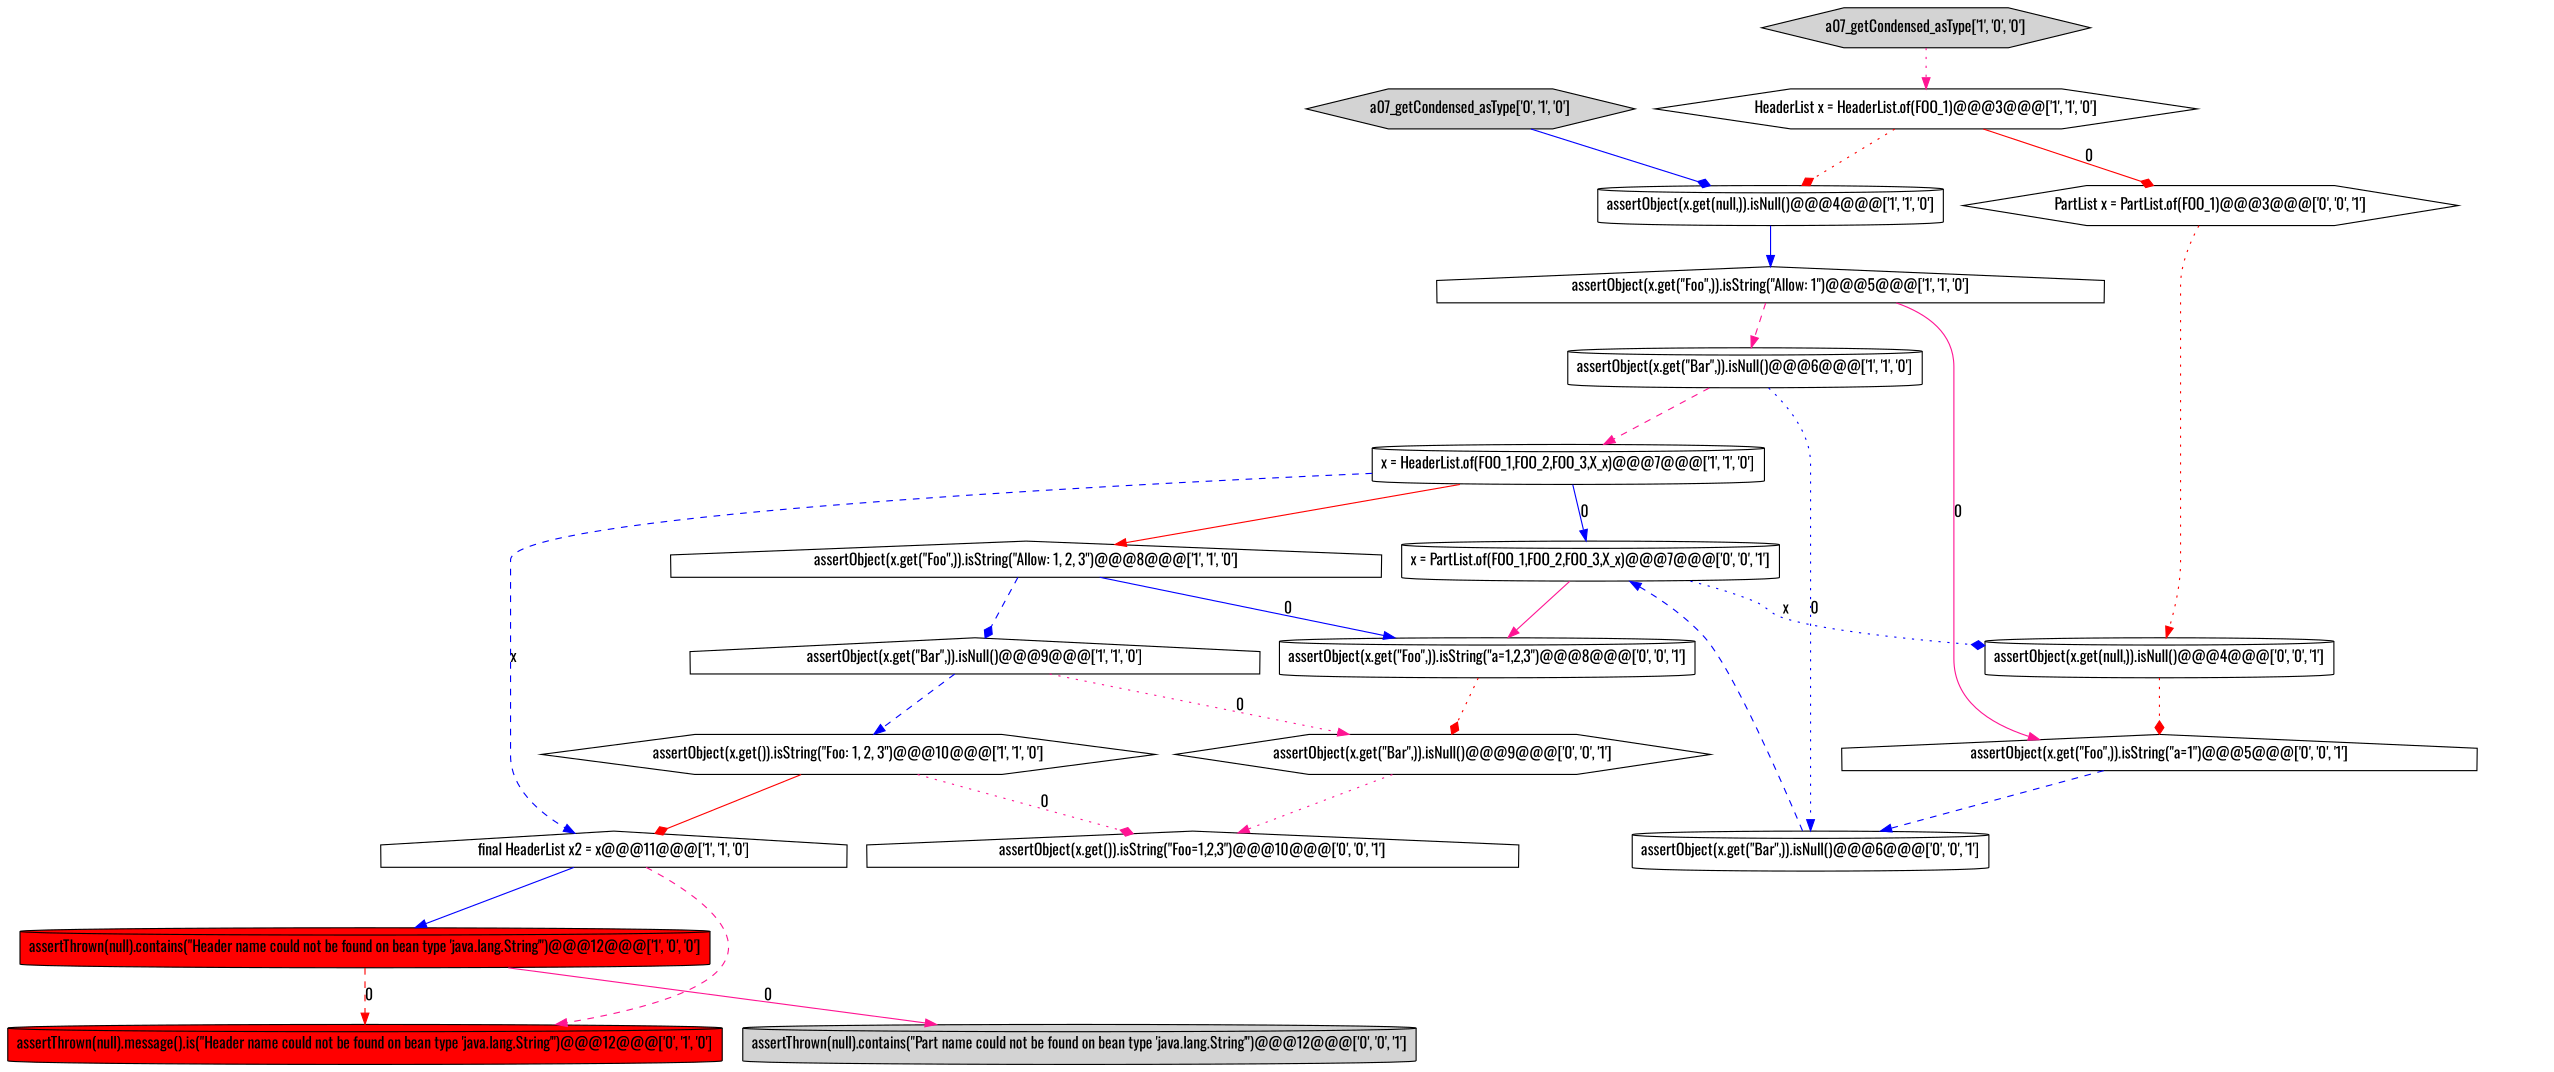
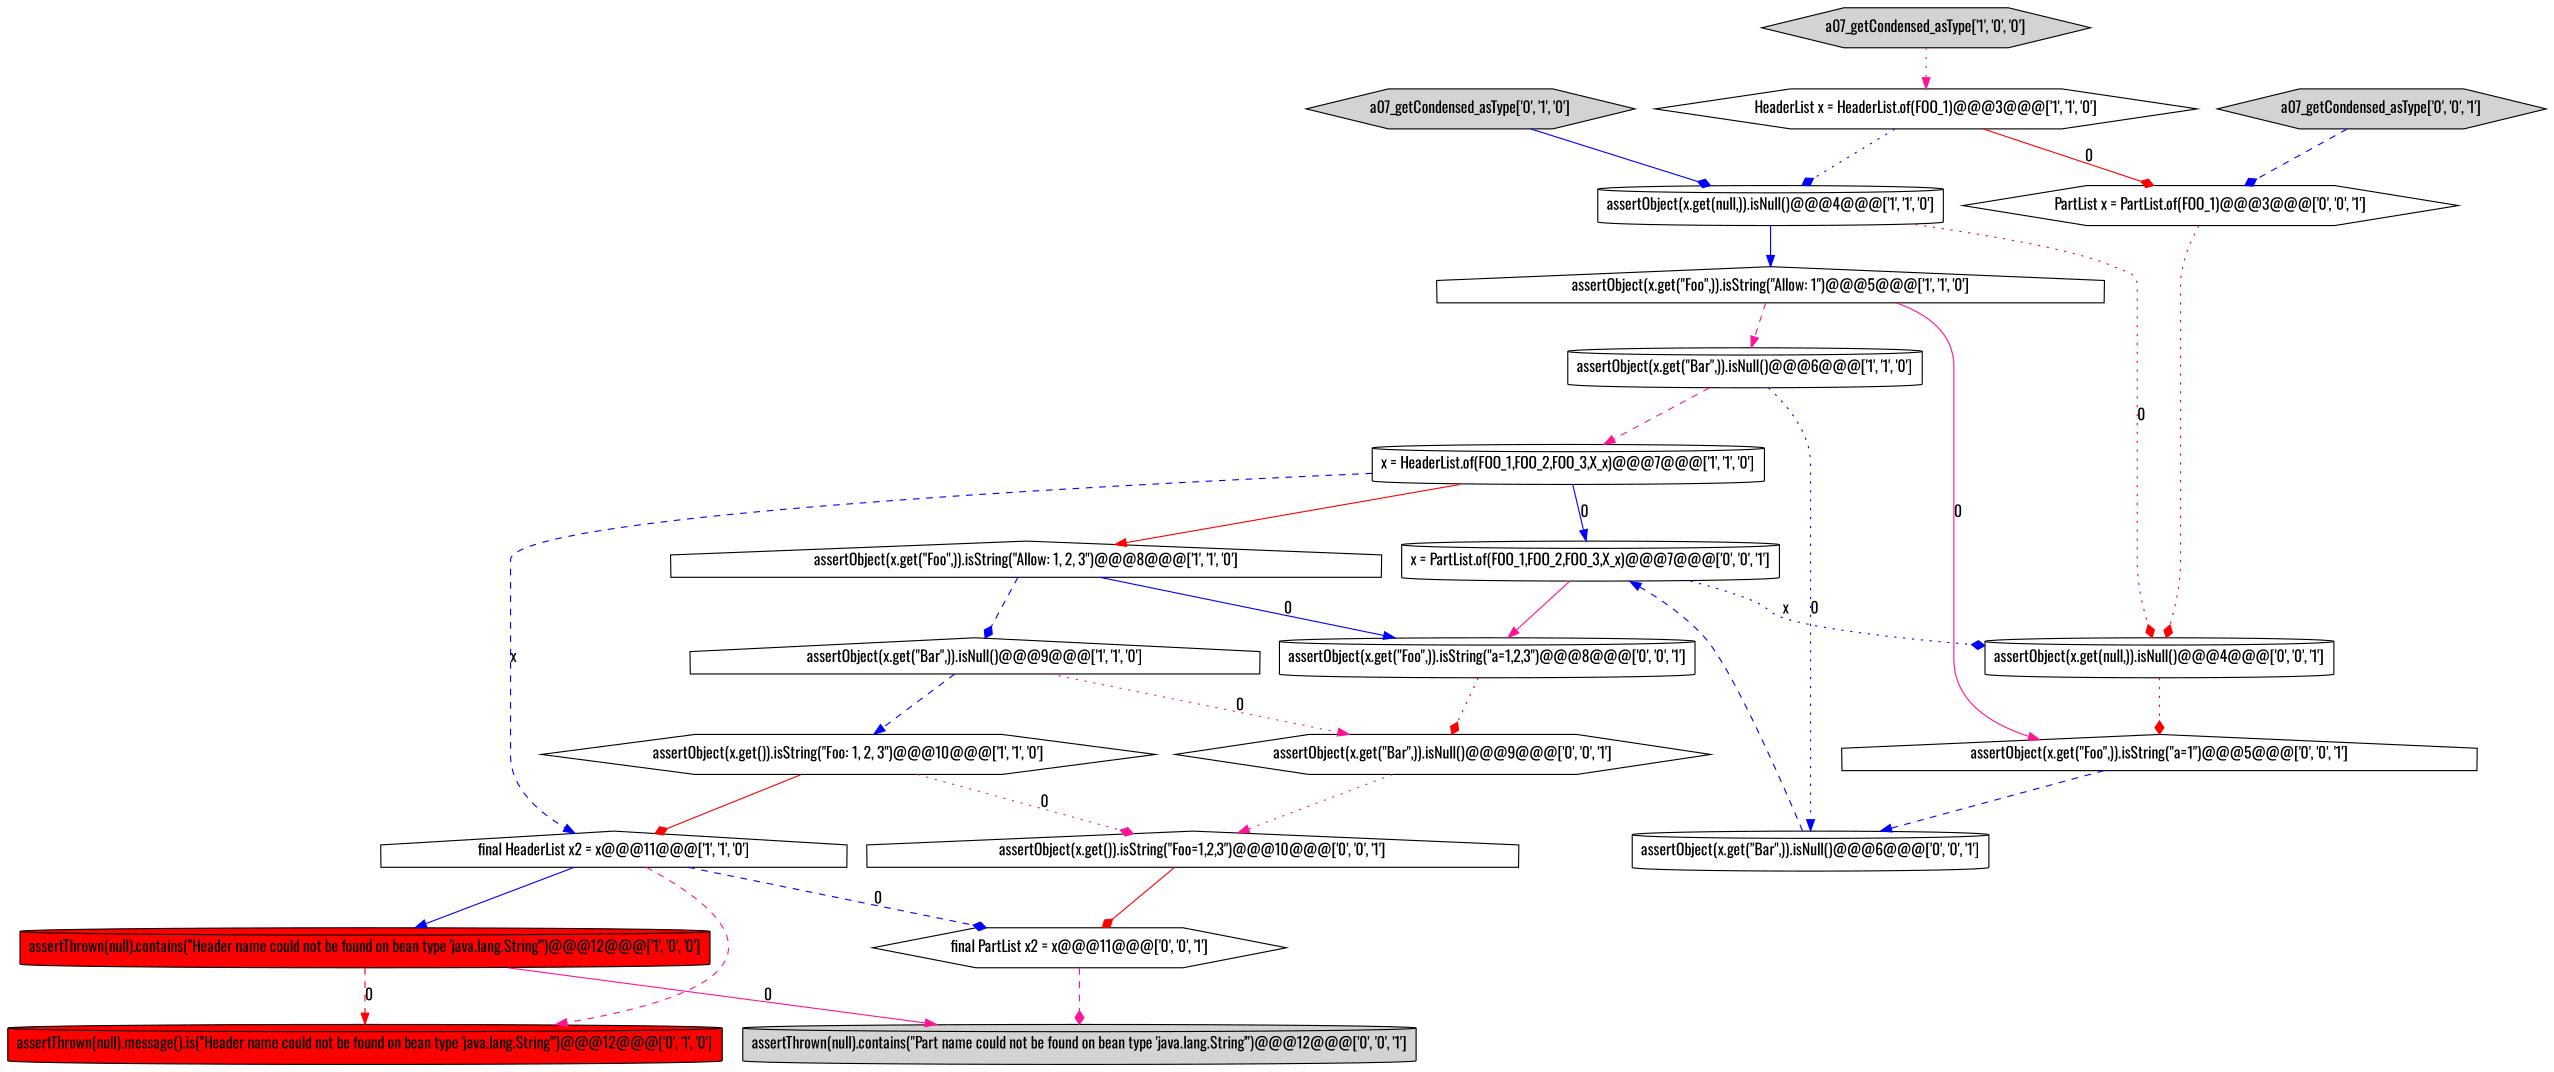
node "a07_getCondensed_asType['0', '0', '1']": added
edge "HeaderList x = HeaderList.of(FOO_1)@@@3@@@['1', '1', '0']" -> "assertObject(x.get(null,)).isNull()@@@4@@@['1', '1', '0']": color red -> blue
edge "assertObject(x.get(null,)).isNull()@@@4@@@['1', '1', '0']" -> "assertObject(x.get(null,)).isNull()@@@4@@@['0', '0', '1']": added, label "0"
edge "PartList x = PartList.of(FOO_1)@@@3@@@['0', '0', '1']" -> "assertObject(x.get(null,)).isNull()@@@4@@@['0', '0', '1']": arrowhead normal -> diamond
node "final PartList x2 = x@@@11@@@['0', '0', '1']": added
